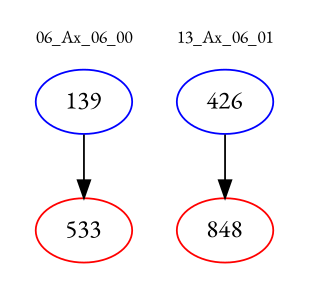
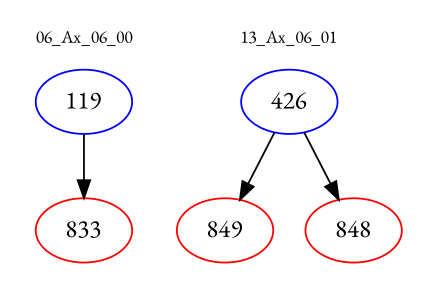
node "139": label "139" -> "119"
node "533": label "533" -> "833"
node "849": added
